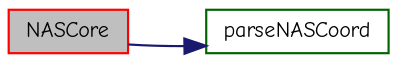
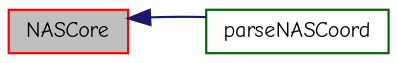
edge "NASCore" -> "parseNASCoord": reversed
